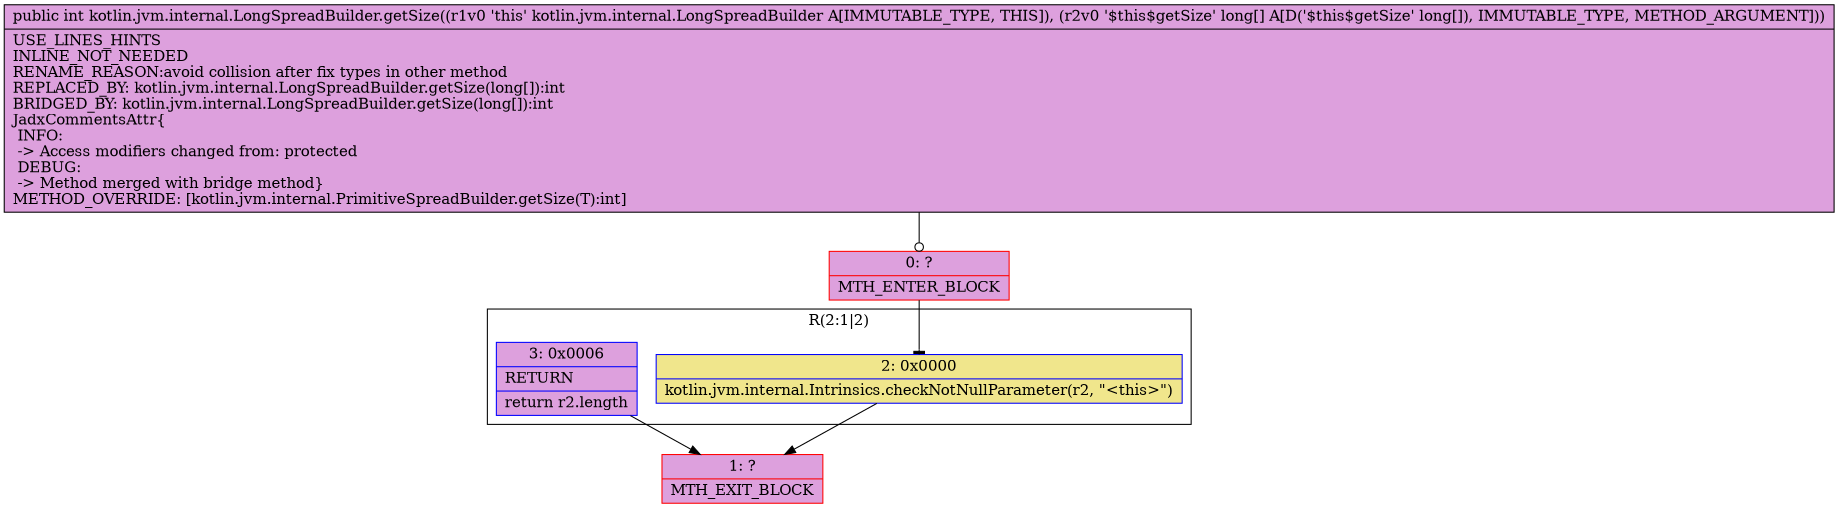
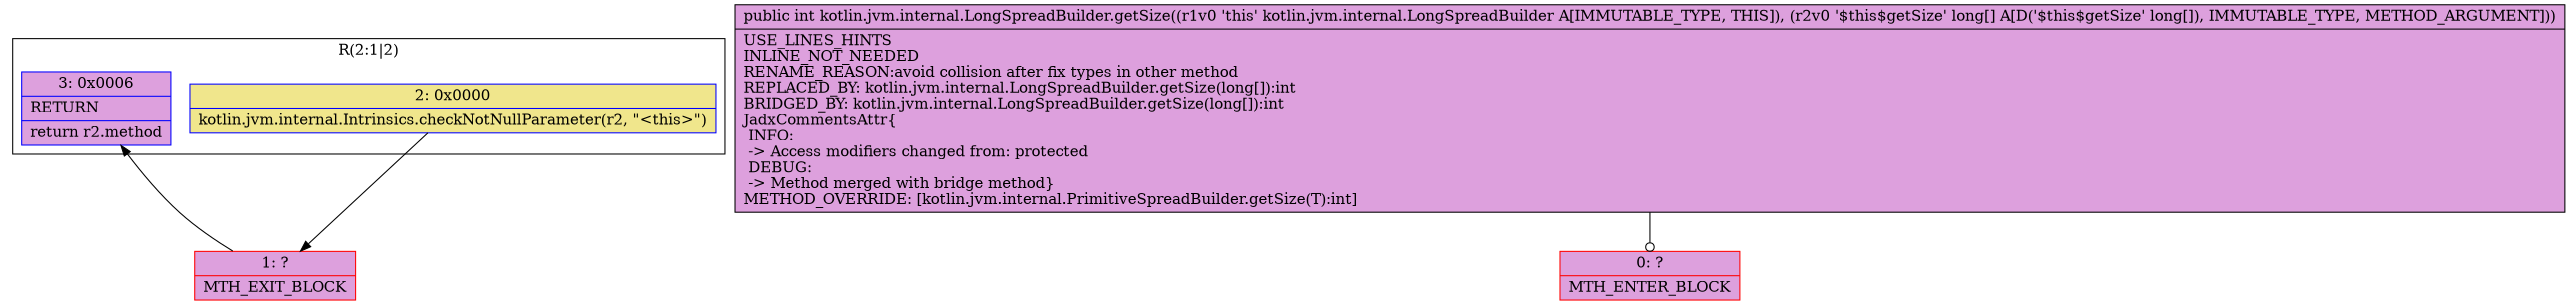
edge "0: ?" -> "2: 0x0000": removed
node "3: 0x0006": text "return r2.length" -> "return r2.method"
edge "3: 0x0006" -> "1: ?": reversed
